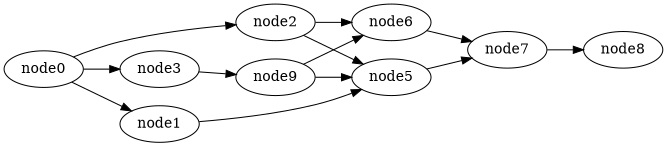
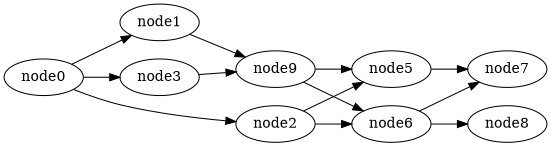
edge "node7" -> "node8": now "node6" -> "node8"
edge "node1" -> "node5": now "node1" -> "node9"
